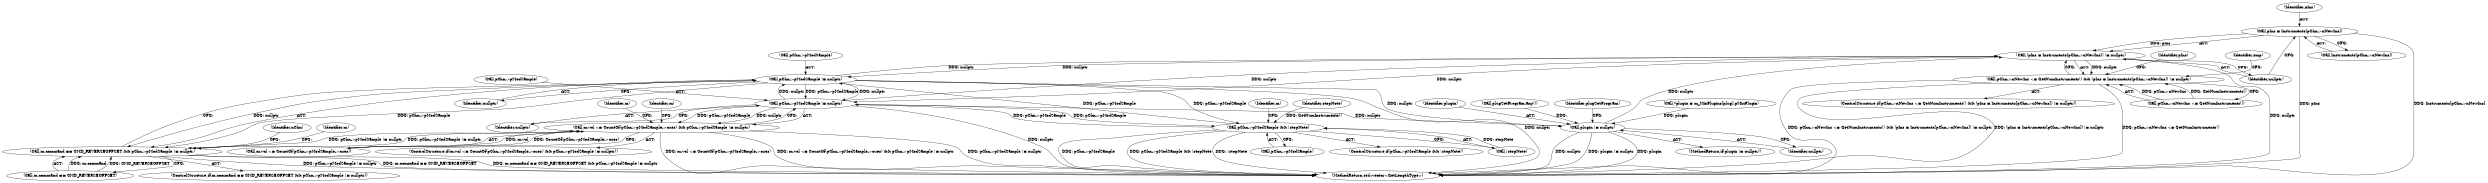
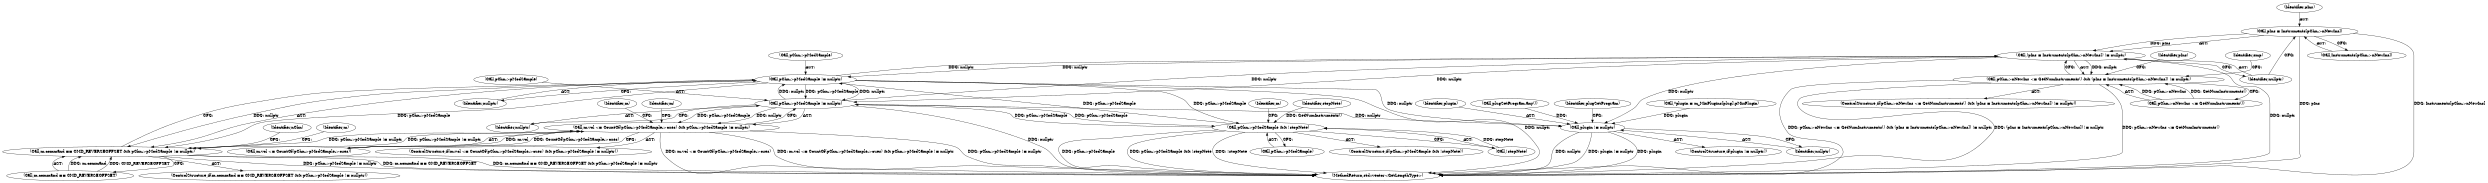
edge "(Call,plugin != nullptr)" -> "(Call,(pIns = Instruments[pChn->nNewIns]) != nullptr)": reversed
node "(MethodReturn,if(plugin != nullptr))": label "(MethodReturn,if(plugin != nullptr))" -> "(ControlStructure,if(plugin != nullptr))"
